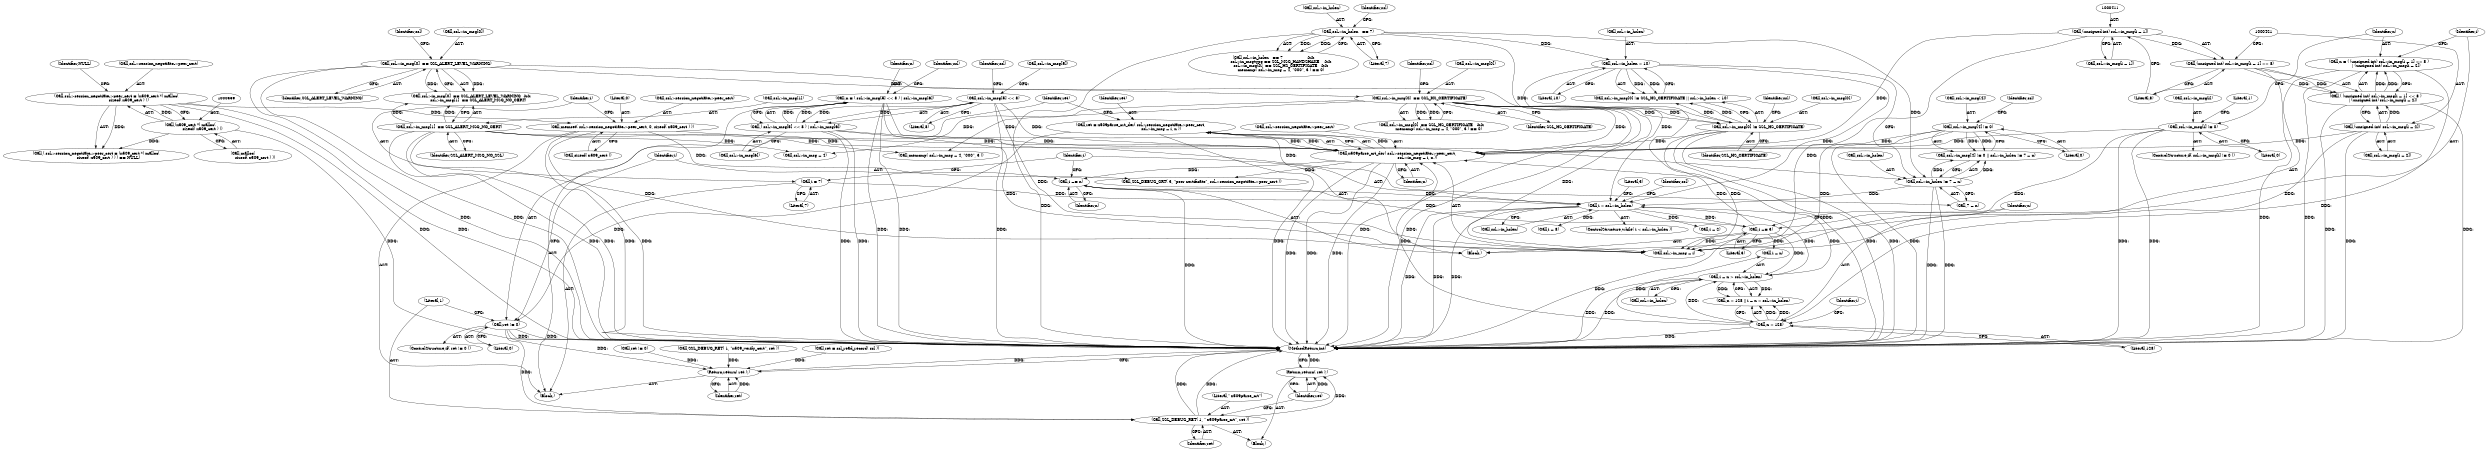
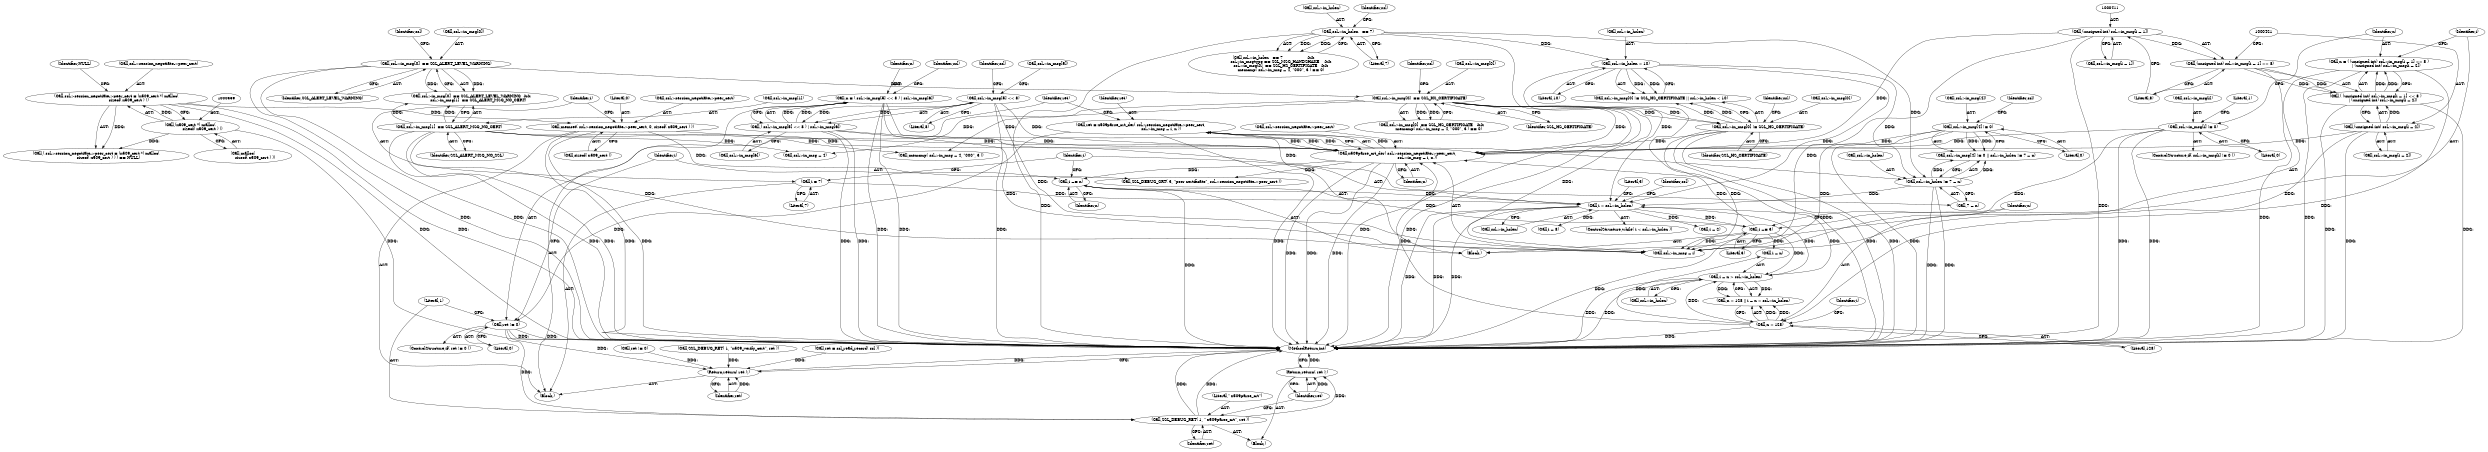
edge "(Call,ssl->in_msg[0]  == SSL_ALERT_LEVEL_WARNING)" -> "(Call,ssl->in_msg[0] != SSL_HS_CERTIFICATE)": removed, label "DDG:"
edge "(Call,ssl->in_hslen < 10)" -> "(Call,ssl->in_hslen != 7 + n)": label "CFG: " -> "DDG: "
edge "(Call,n = ( ssl->in_msg[5] << 8 ) | ssl->in_msg[6])" -> "(Call,ssl->in_hslen != 7 + n)": label "AST: " -> "DDG: "
edge "(Call,(unsigned int) ssl->in_msg[i + 1])" -> "(MethodReturn,int)": added, label "DDG:"
